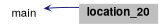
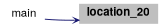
edge "location_20" -> "main": reversed
